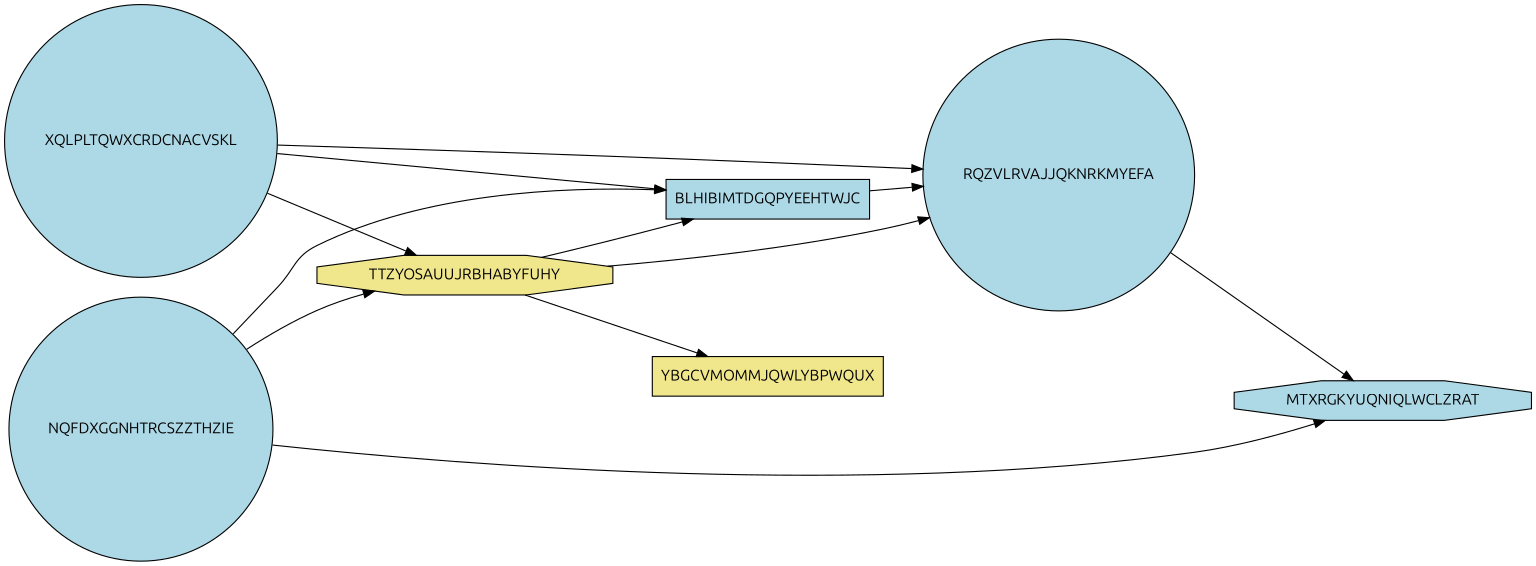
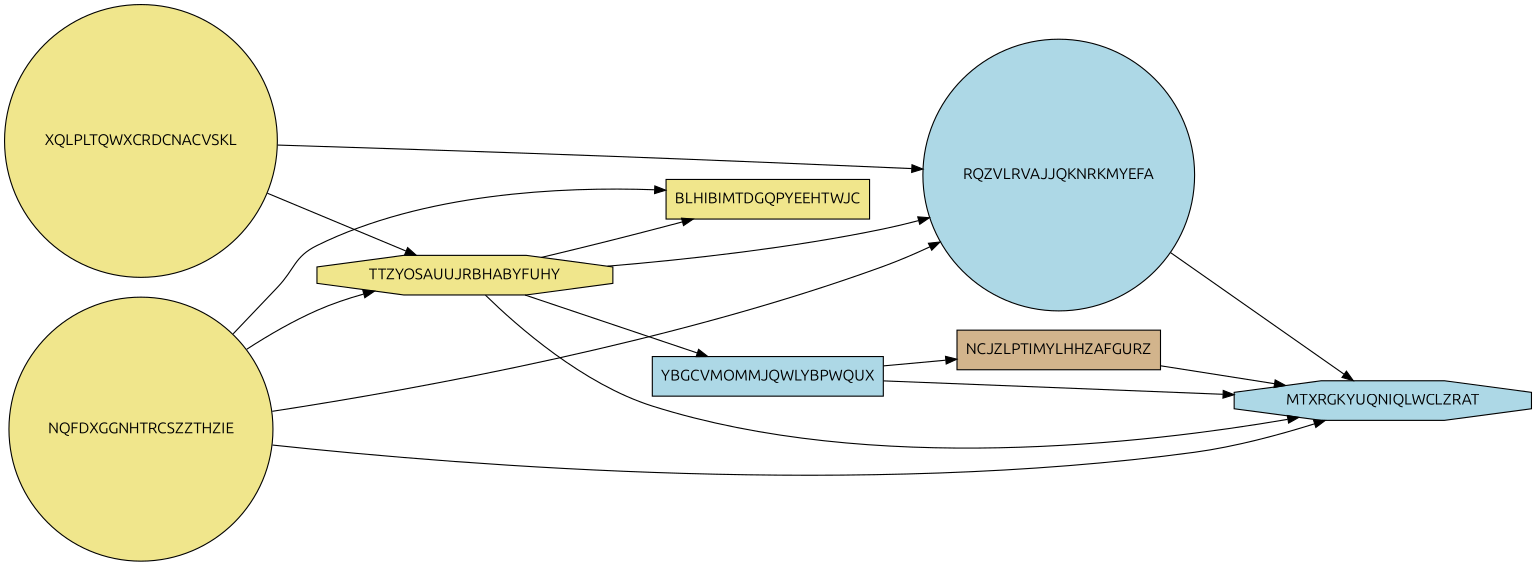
node "XQLPLTQWXCRDCNACVSKL": fillcolor lightblue -> khaki
edge "XQLPLTQWXCRDCNACVSKL" -> "BLHIBIMTDGQPYEEHTWJC": removed
edge "BLHIBIMTDGQPYEEHTWJC" -> "RQZVLRVAJJQKNRKMYEFA": now "NQFDXGGNHTRCSZZTHZIE" -> "RQZVLRVAJJQKNRKMYEFA"
node "BLHIBIMTDGQPYEEHTWJC": fillcolor lightblue -> khaki
node "NCJZLPTIMYLHHZAFGURZ": added
node "YBGCVMOMMJQWLYBPWQUX": fillcolor khaki -> lightblue
edge "YBGCVMOMMJQWLYBPWQUX" -> "MTXRGKYUQNIQLWCLZRAT": added
node "NQFDXGGNHTRCSZZTHZIE": fillcolor lightblue -> khaki
edge "TTZYOSAUUJRBHABYFUHY" -> "MTXRGKYUQNIQLWCLZRAT": added
